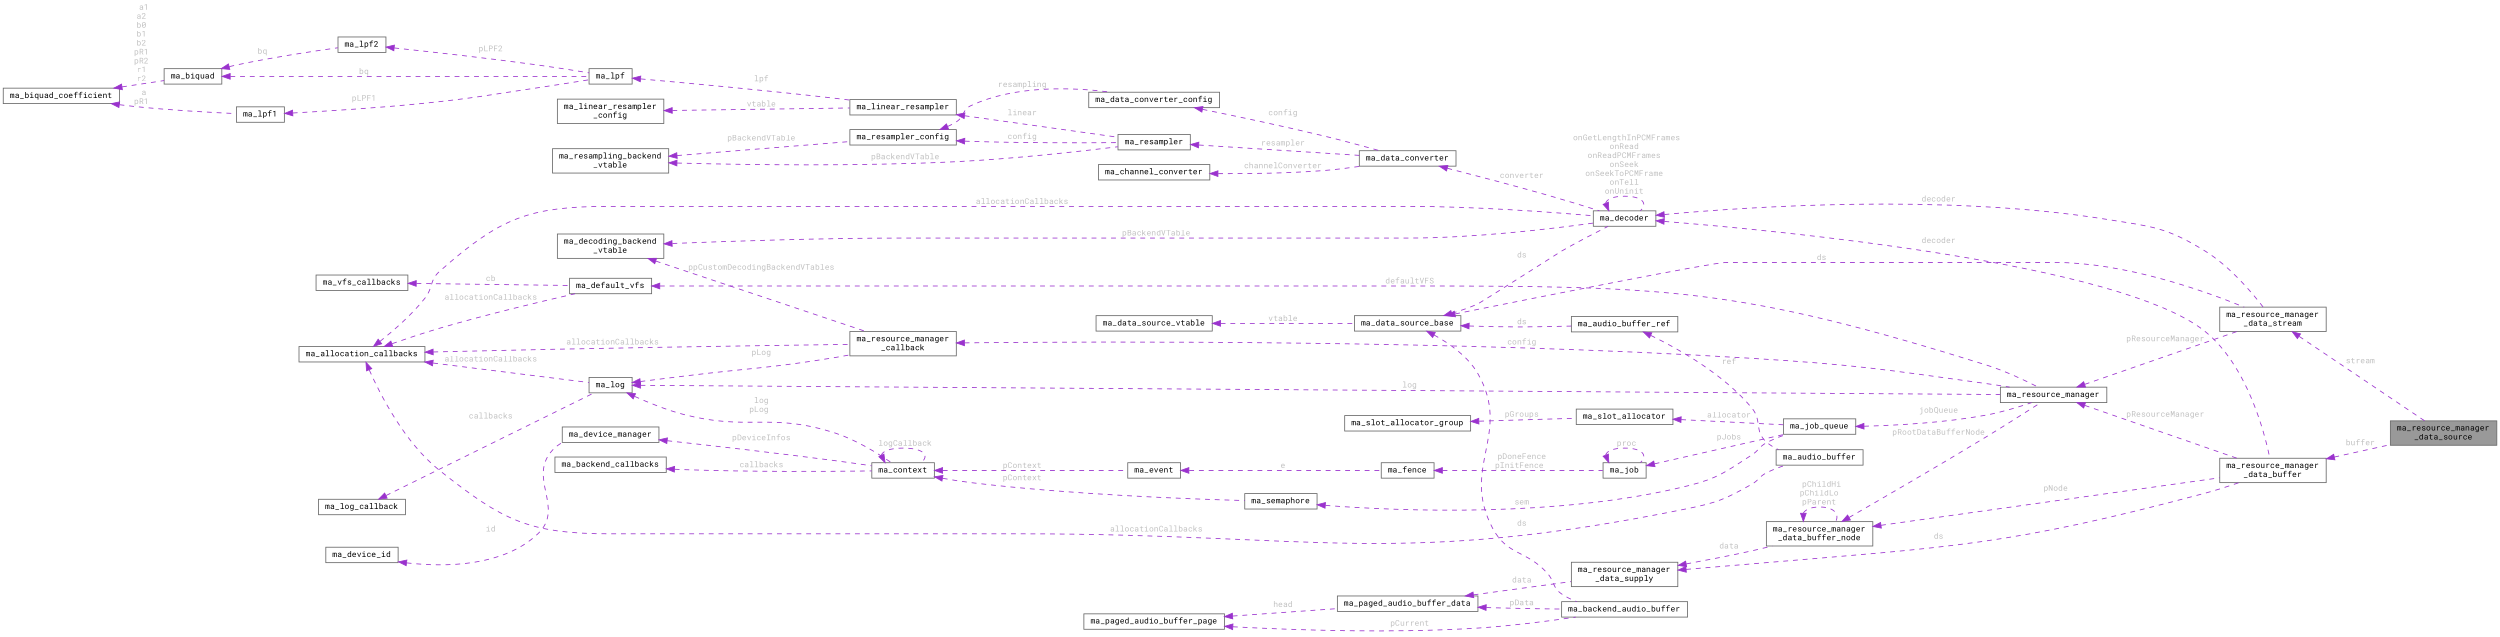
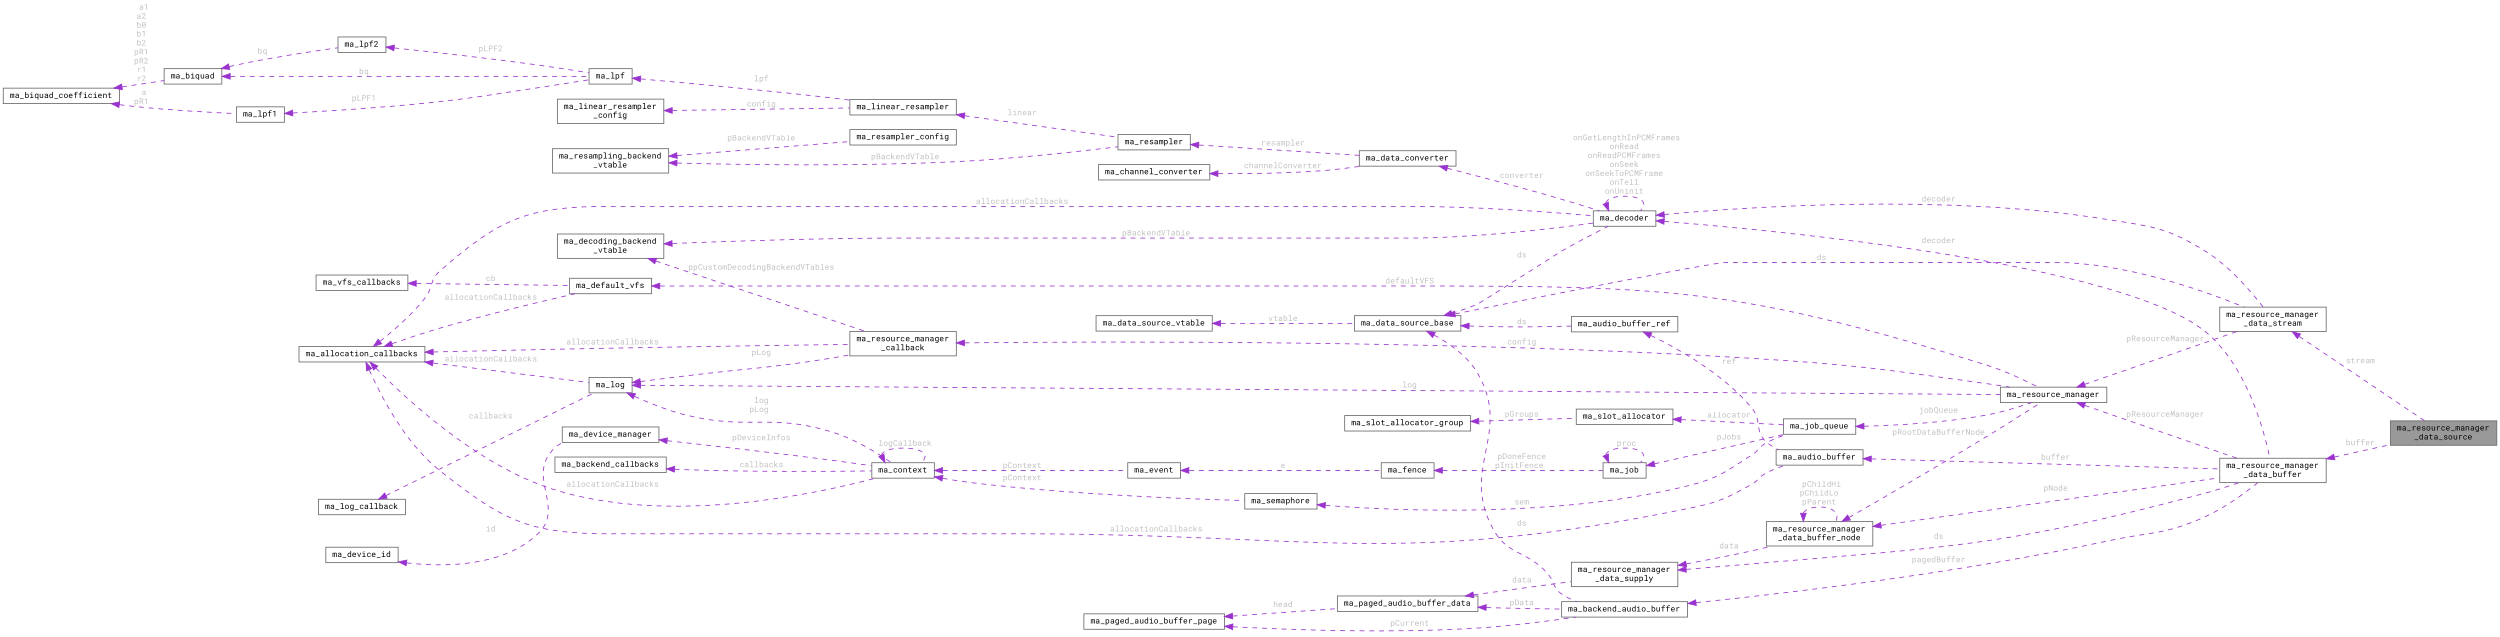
node "ma_data_converter_config": removed
edge "ma_linear_resampler" -> "ma_linear_resampler _config": label " vtable" -> " config"
edge "ma_resampler" -> "ma_resampler_config": removed, label "config"
edge "ma_resource_manager _data_buffer" -> "ma_audio_buffer": added, label "buffer"
edge "ma_context" -> "ma_allocation_callbacks": added, label "allocationCallbacks"
edge "ma_resource_manager _data_buffer" -> "ma_backend_audio_buffer": added, label "pagedBuffer"
